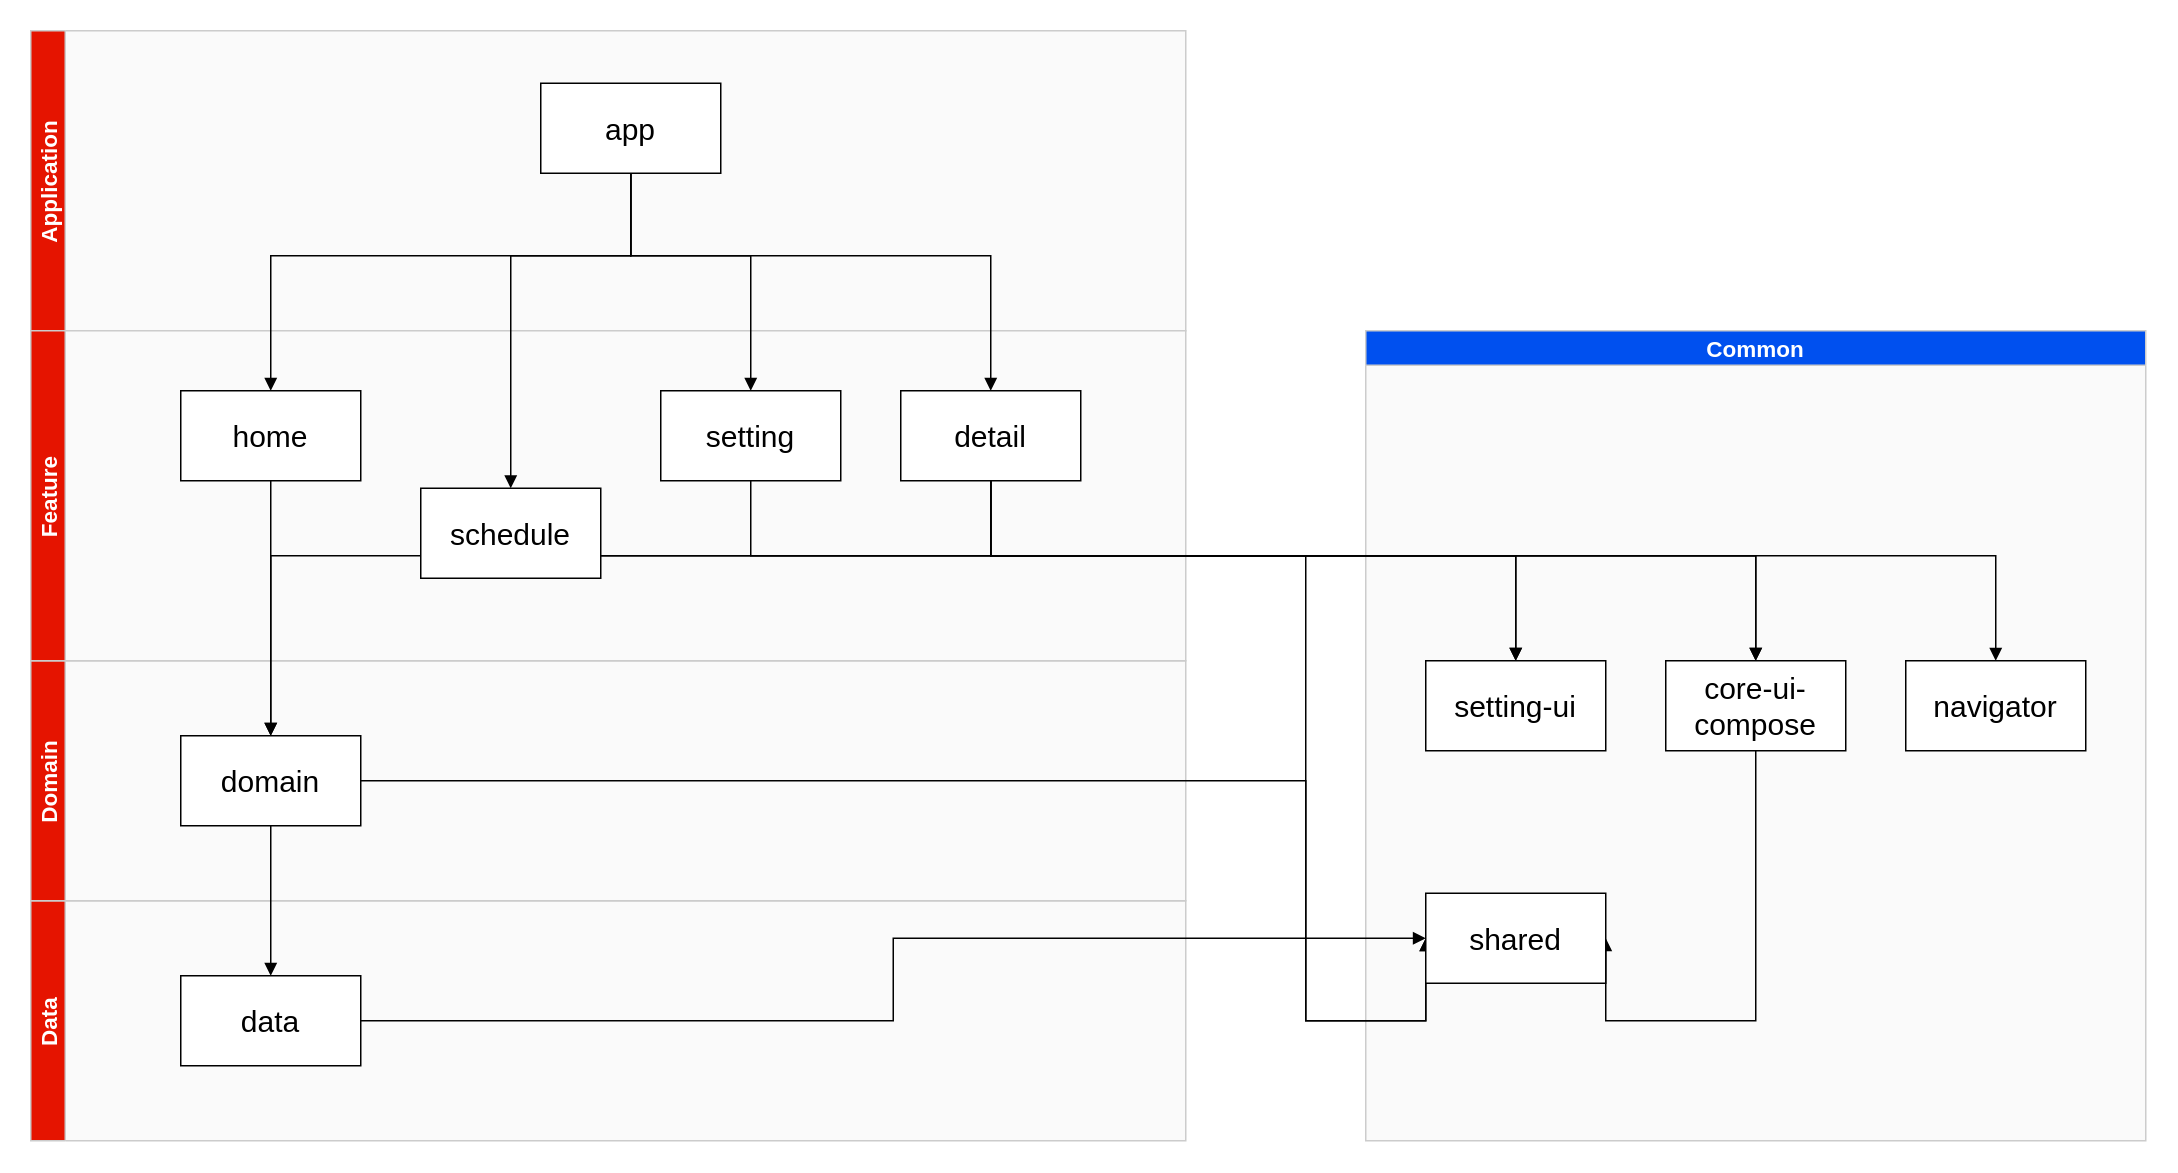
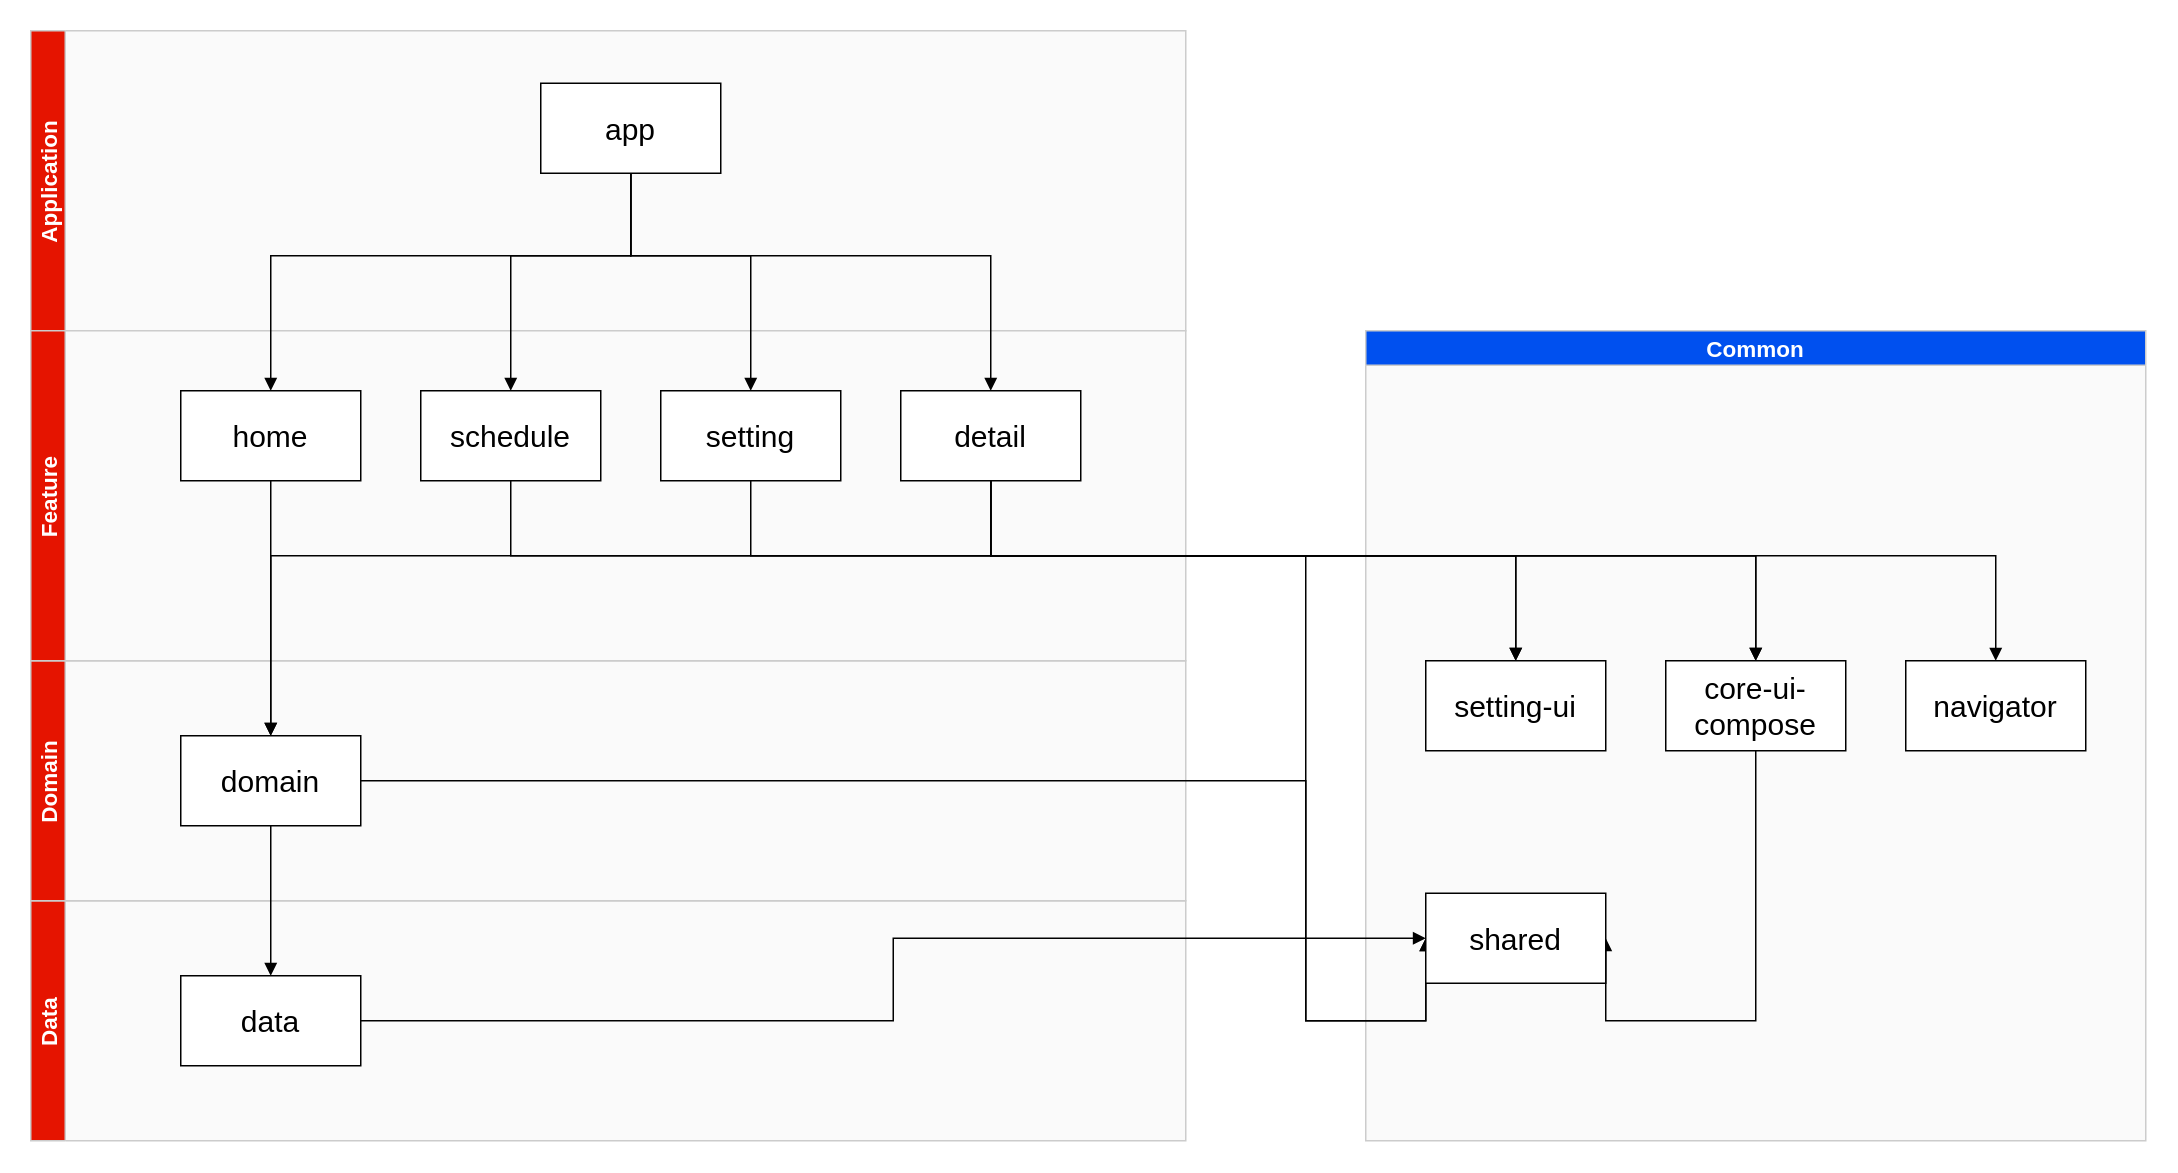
node "schedule": moved (511, 533) -> (511, 436)
